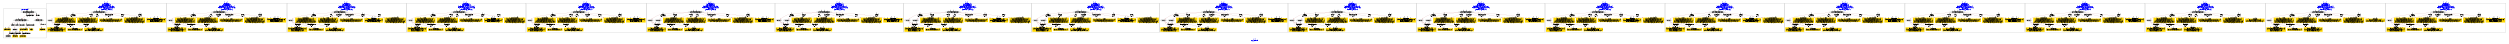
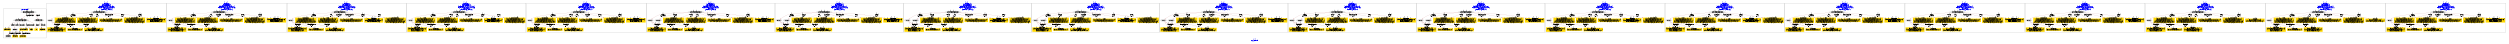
edge "EuropeanaAggregation1" -> "WebResource1": label "hasView" -> "objectId"
edge "WebResource1" -> "Image_URL": label "dateOfBirth" -> "classLink"
node "ID": added
